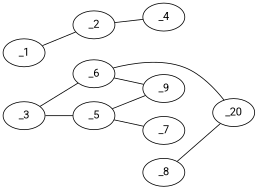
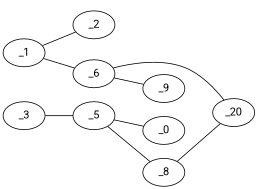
node "_4": removed
edge "_6" -- "_3": now "_6" -- "_1"
edge "_9" -- "_5": now "_8" -- "_5"
node "_7": label "_7" -> "_0"
